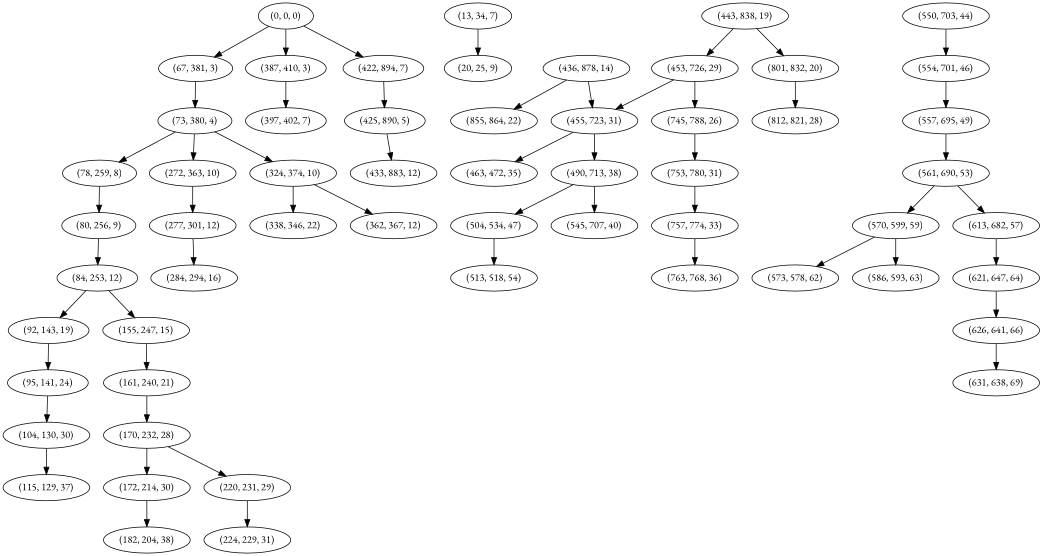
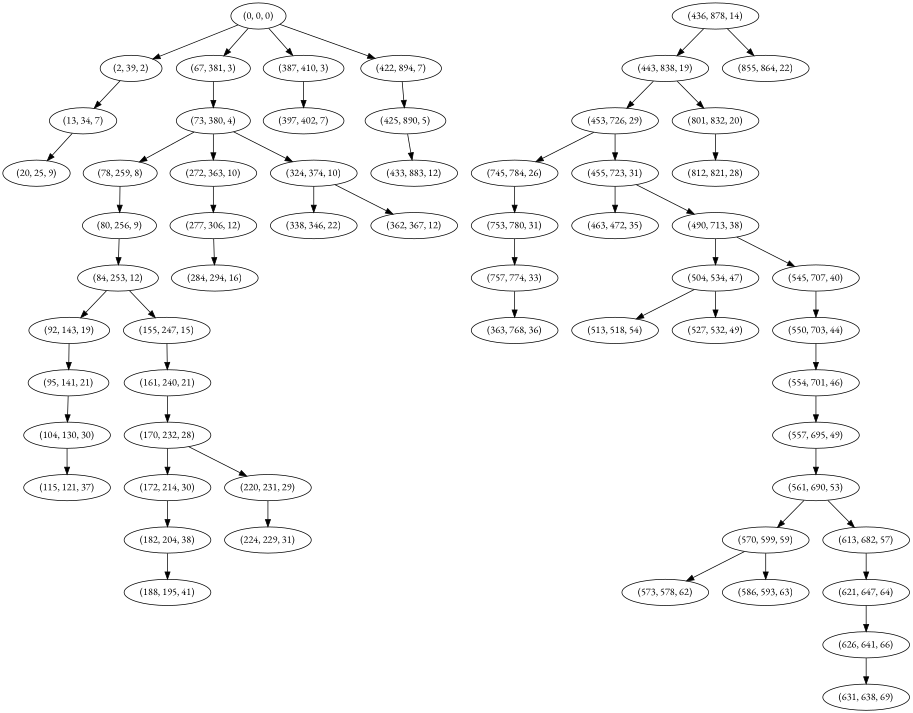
node "(2, 39, 2)": added
edge "(436, 878, 14)" -> "(455, 723, 31)": now "(436, 878, 14)" -> "(443, 838, 19)"
node "(745, 788, 26)": label "(745, 788, 26)" -> "(745, 784, 26)"
node "(277, 301, 12)": label "(277, 301, 12)" -> "(277, 306, 12)"
node "(763, 768, 36)": label "(763, 768, 36)" -> "(363, 768, 36)"
edge "(545, 707, 40)" -> "(550, 703, 44)": added
node "(527, 532, 49)": added
node "(95, 141, 24)": label "(95, 141, 24)" -> "(95, 141, 21)"
node "(115, 129, 37)": label "(115, 129, 37)" -> "(115, 121, 37)"
node "(188, 195, 41)": added
